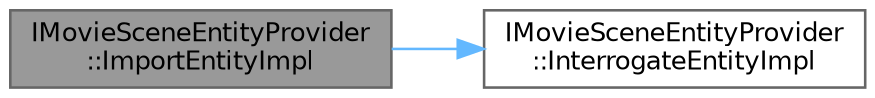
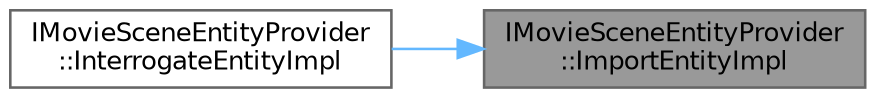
edge "IMovieSceneEntityProvider ::ImportEntityImpl" -> "IMovieSceneEntityProvider ::InterrogateEntityImpl": reversed
